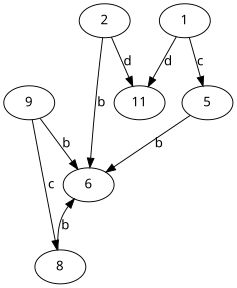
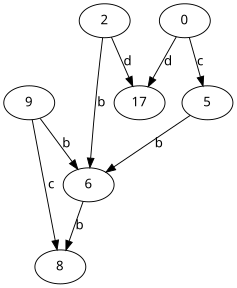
node "1": label "1" -> "0"
node "11": label "11" -> "17"
edge "8" -> "6": reversed
